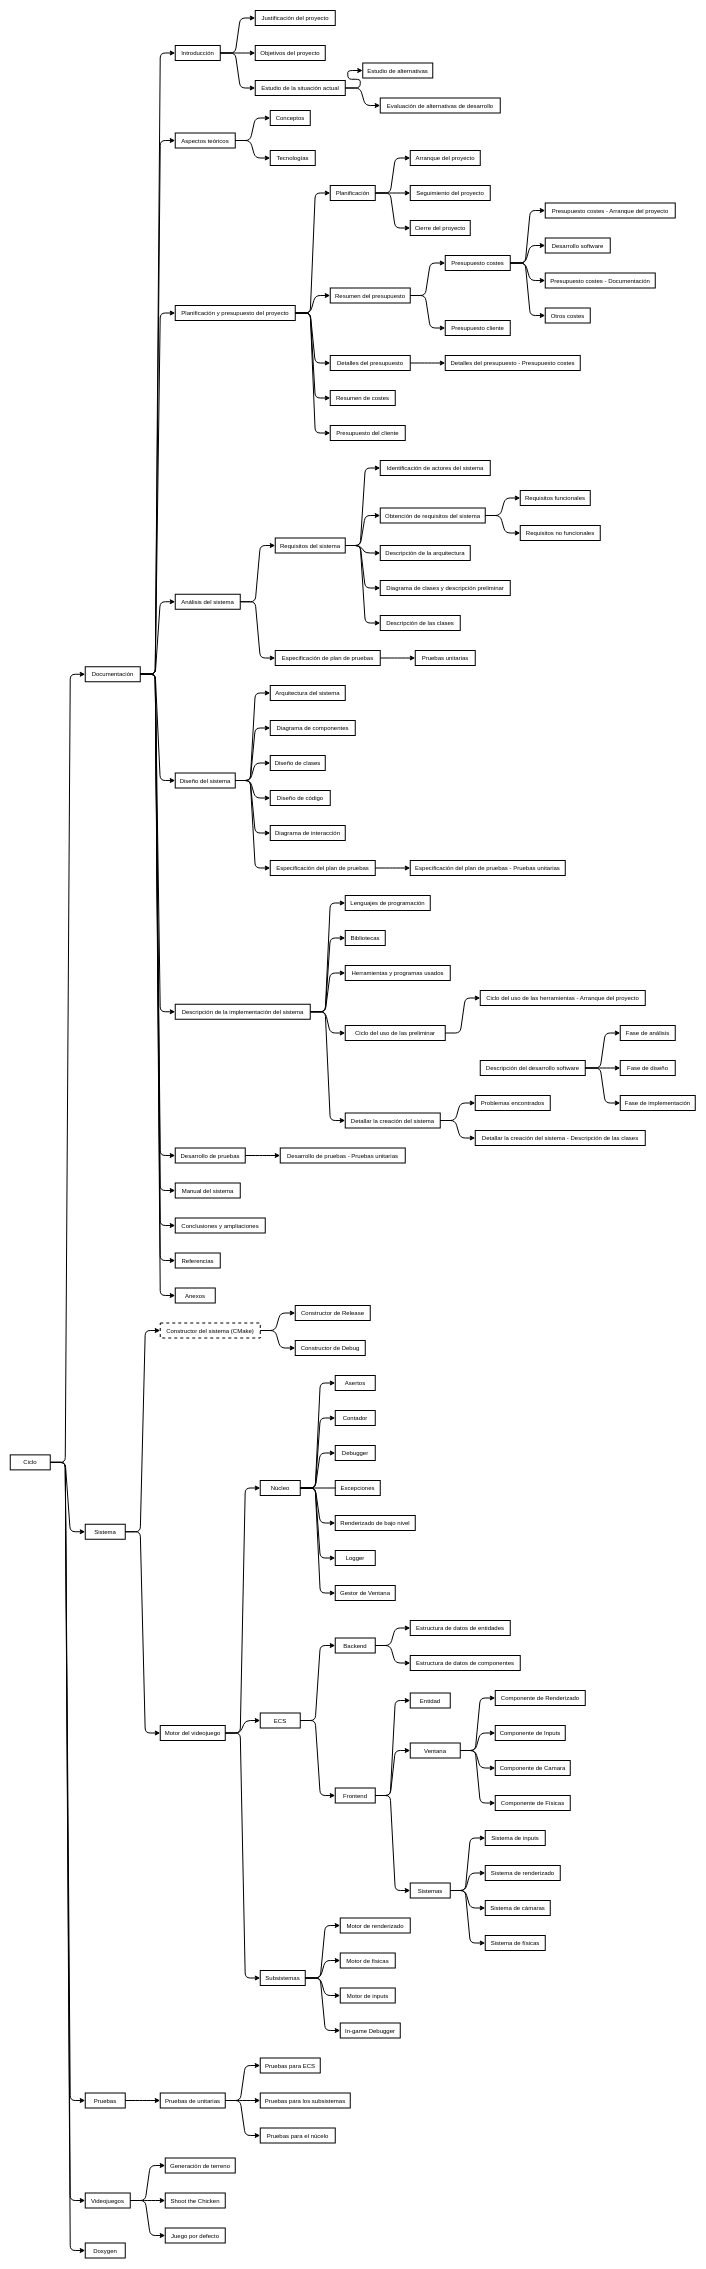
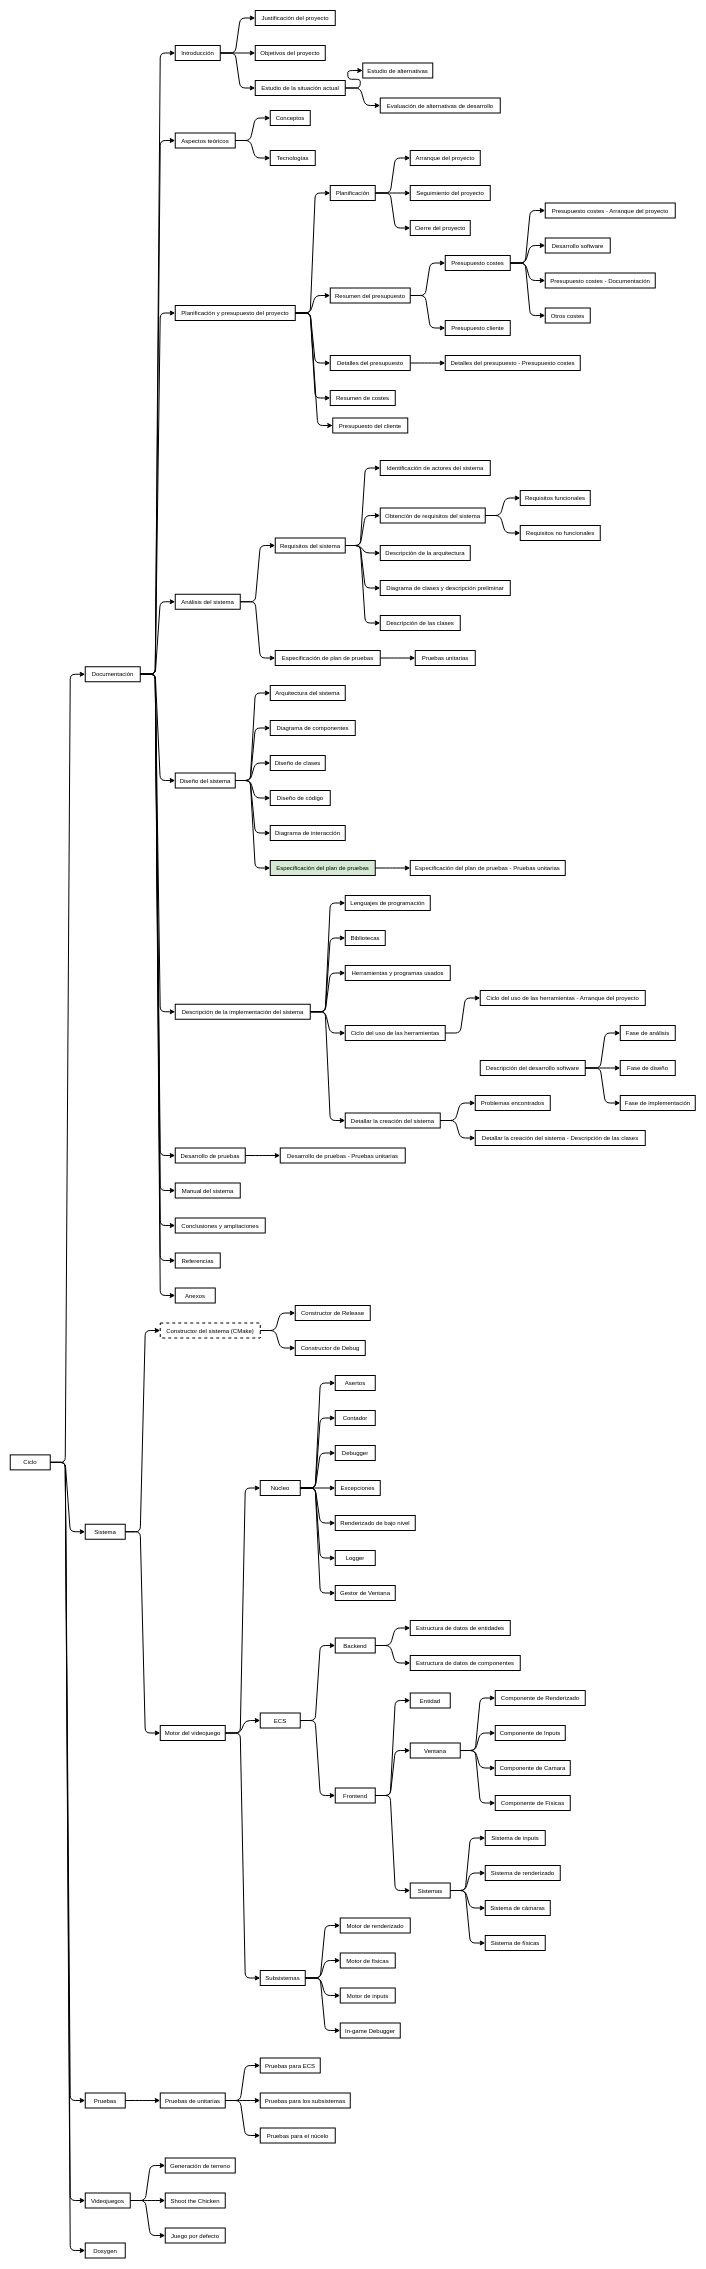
node "Presupuesto del cliente": moved (368, 433) -> (370, 426)
node "Especificación del plan de pruebas": fillcolor #ffffff -> #d5e8d4
node "Ciclo del uso de las preliminar": label "Ciclo del uso de las preliminar" -> "Ciclo del uso de las herramientas"
edge "Núcleo" -- "Excepciones": arrowhead none -> classic
